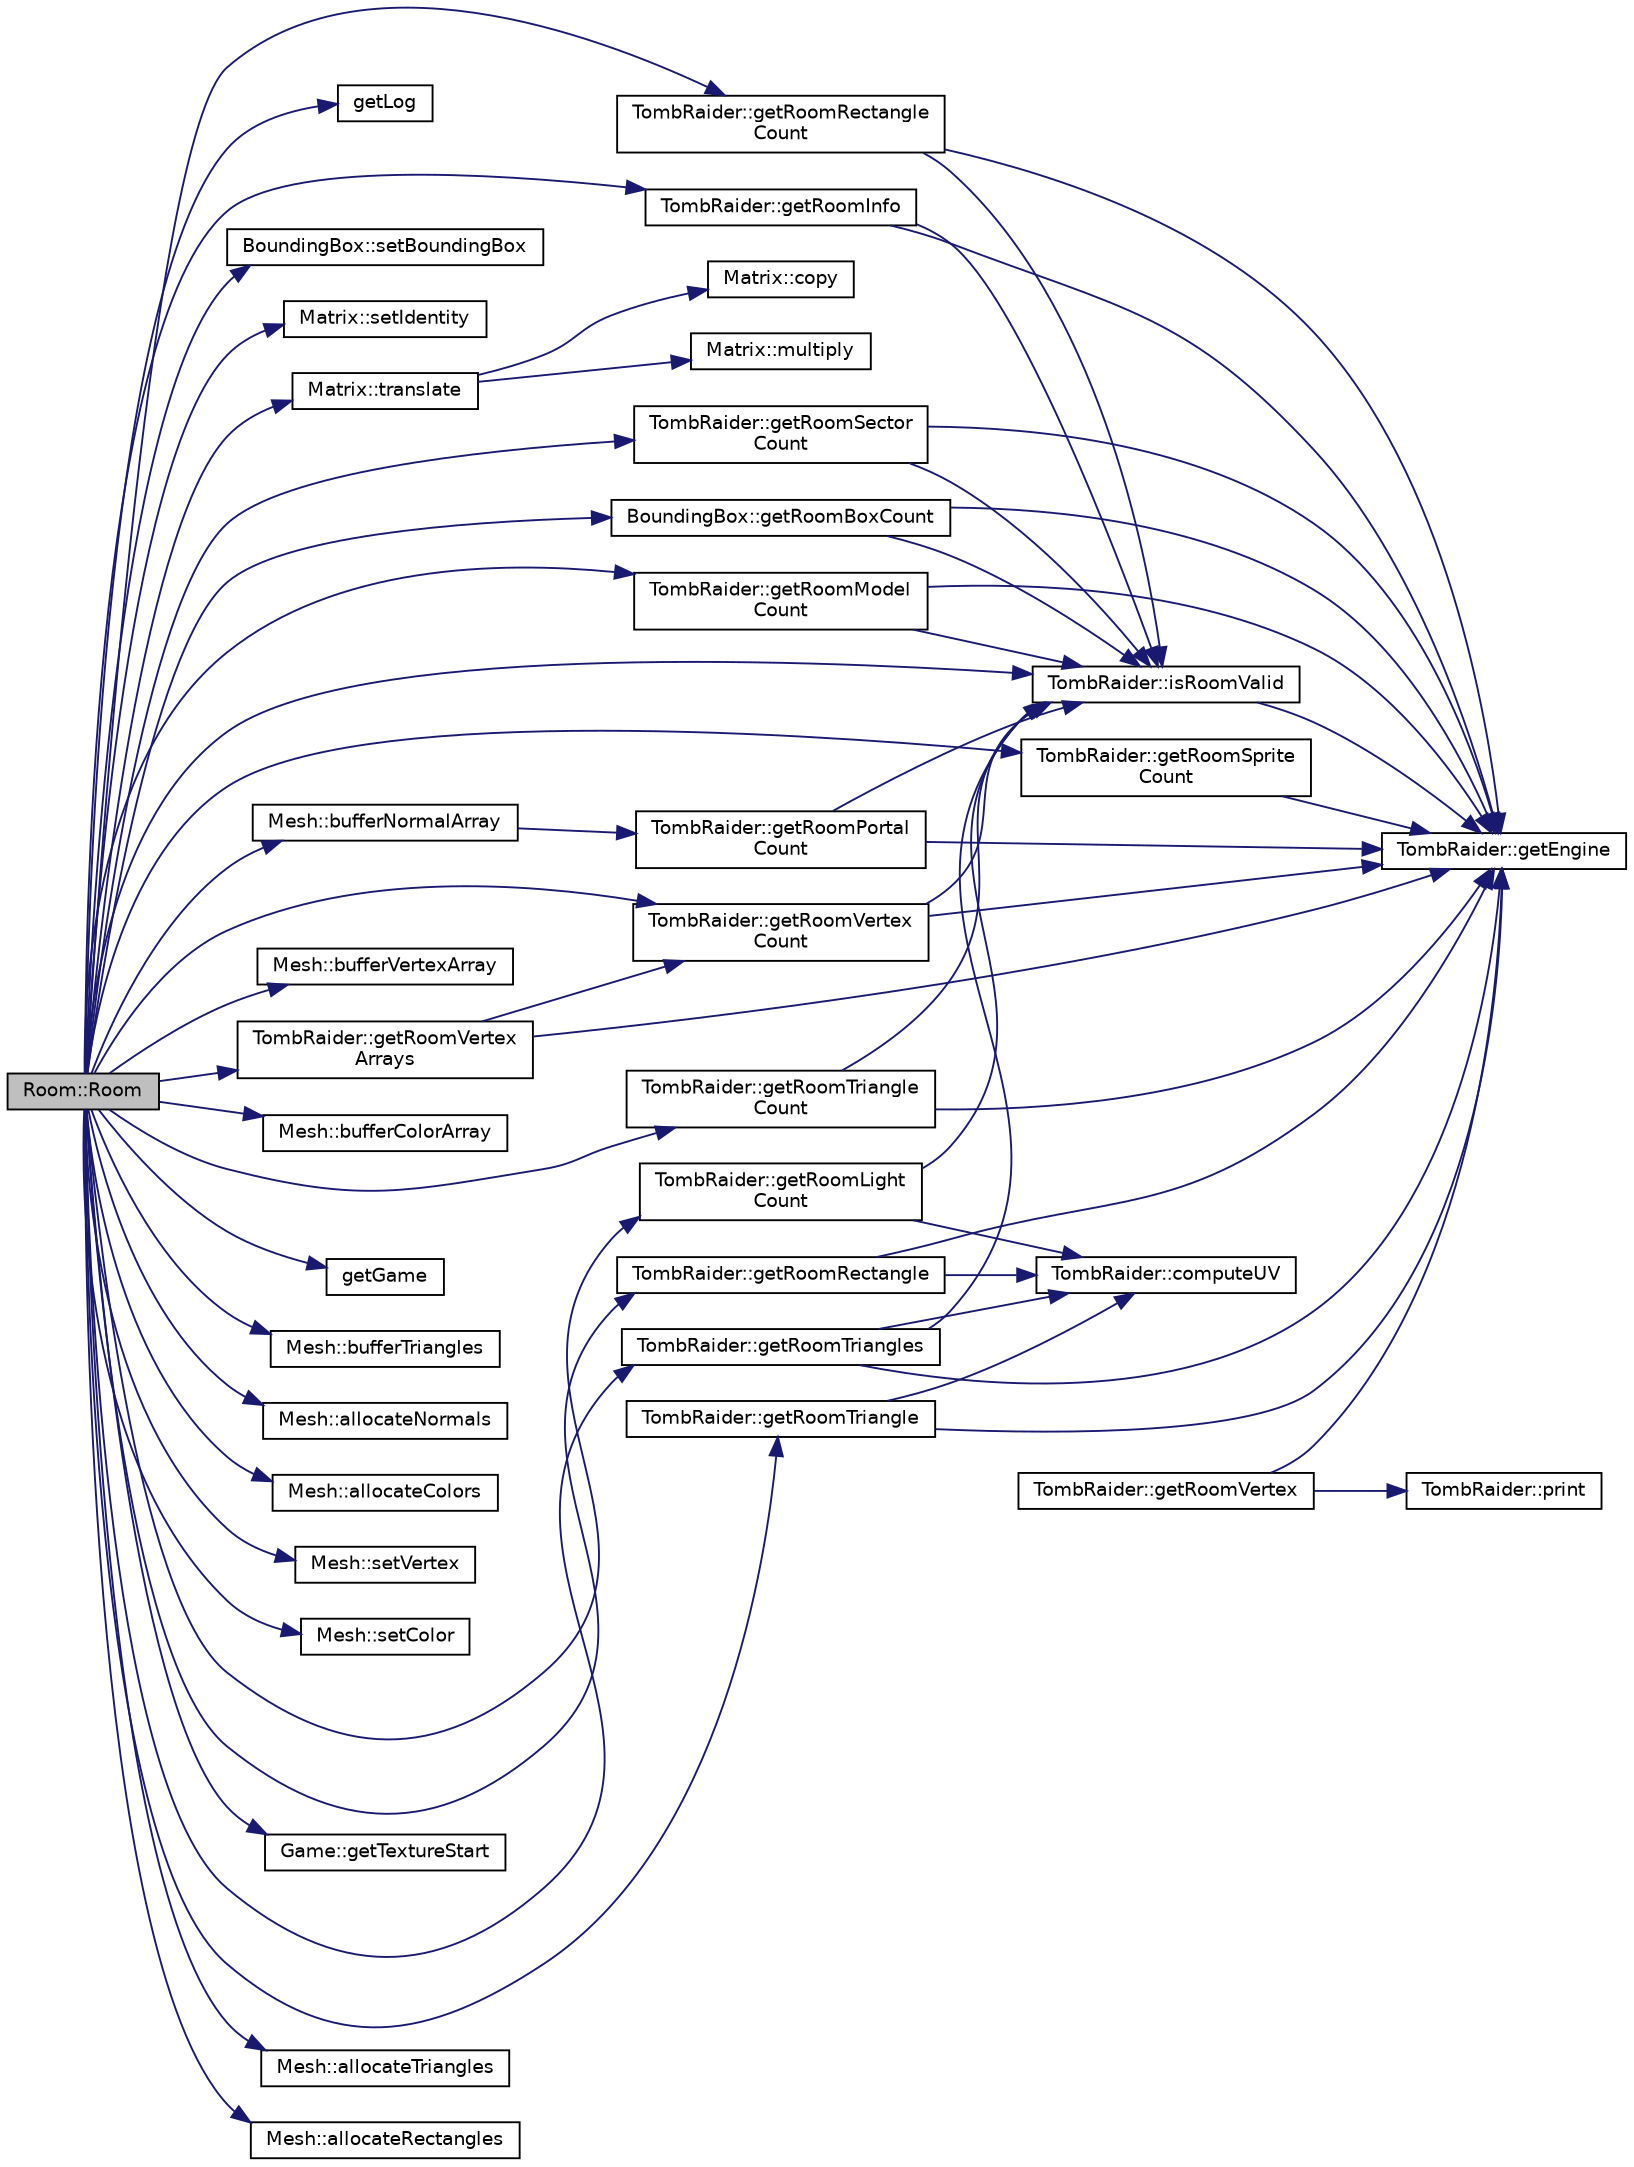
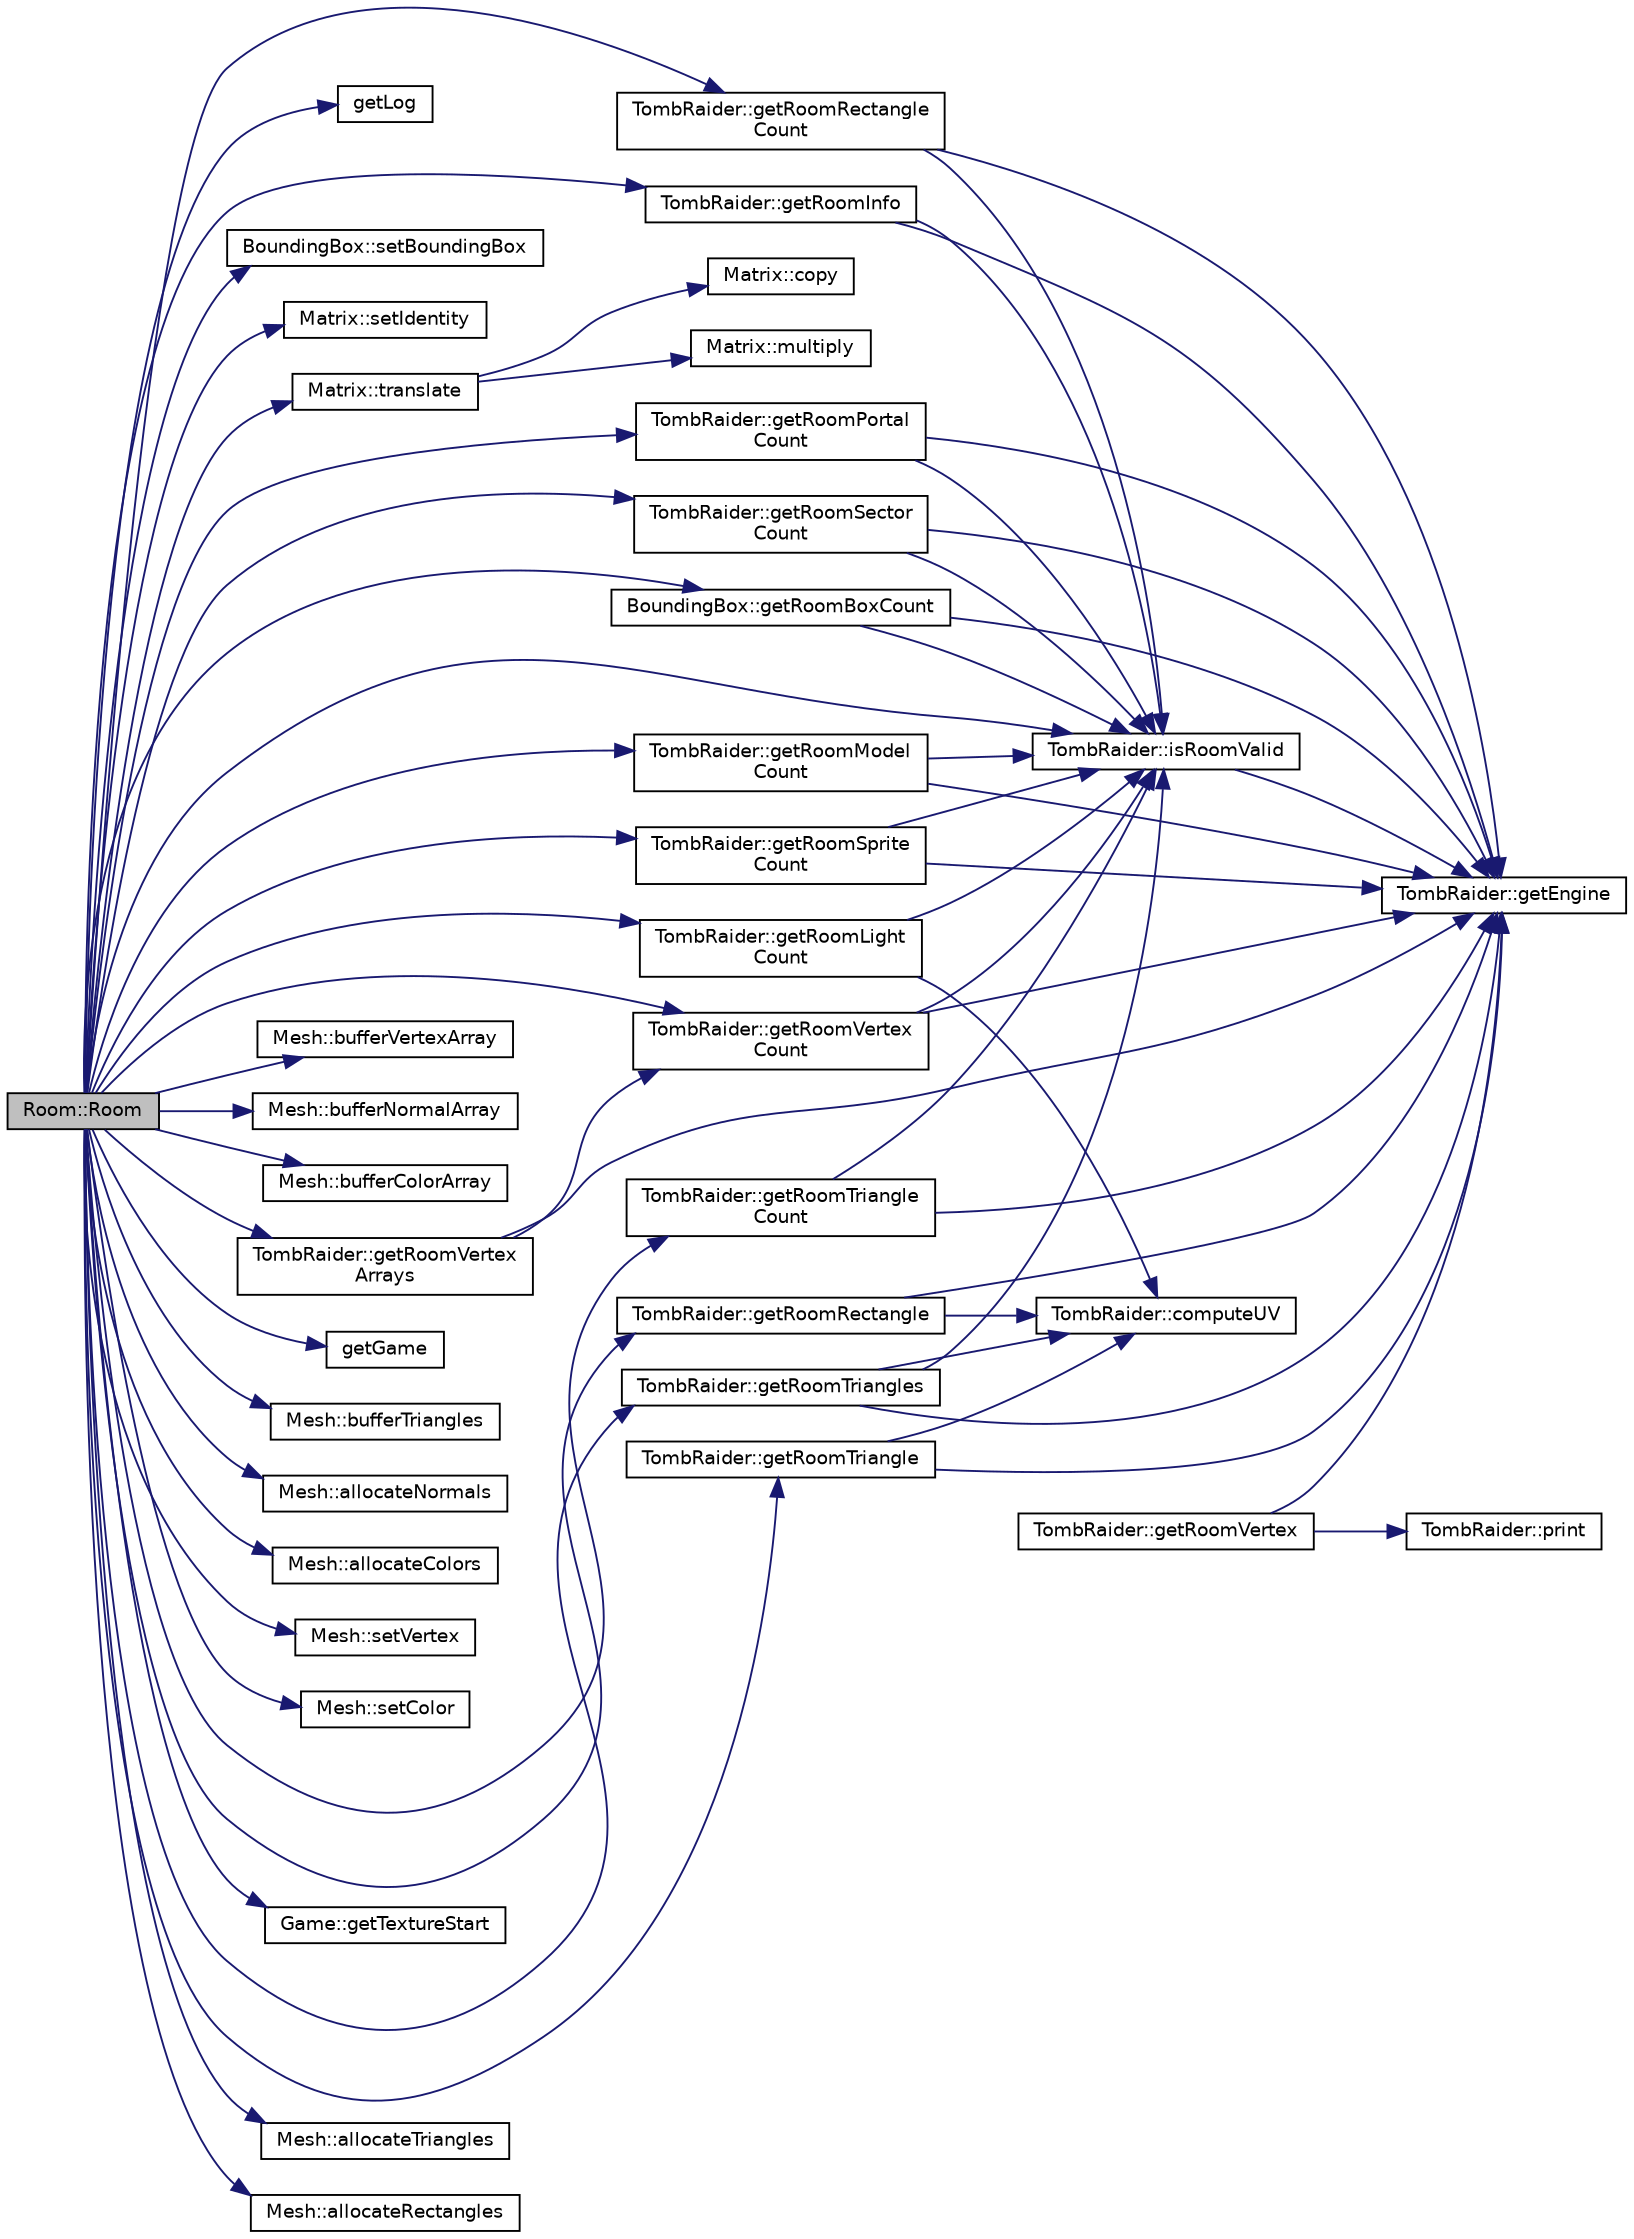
edge "TombRaider::getRoomSprite Count" -> "TombRaider::isRoomValid": added
edge "Mesh::bufferNormalArray" -> "TombRaider::getRoomPortal Count": now "Room::Room" -> "TombRaider::getRoomPortal Count"
